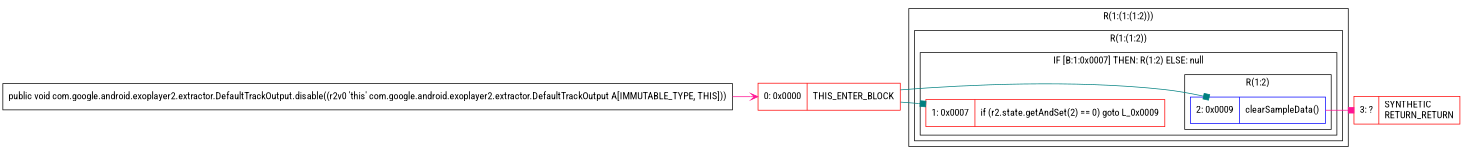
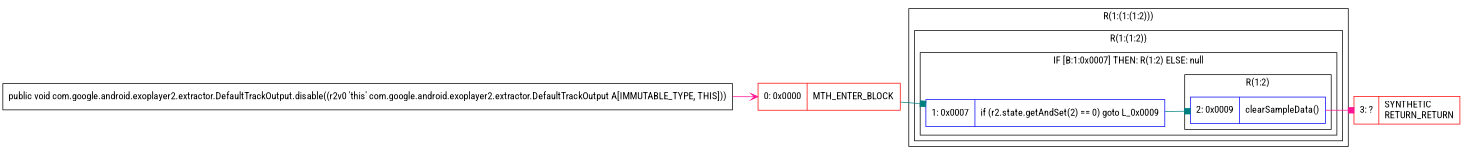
edge "0: 0x0000" -> "2: 0x0009": now "1: 0x0007" -> "2: 0x0009"
node "0: 0x0000": text "THIS_ENTER_BLOCK" -> "MTH_ENTER_BLOCK"
node "1: 0x0007": color red -> blue
